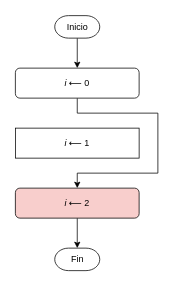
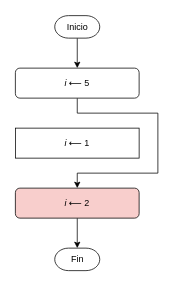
node "i⟵0": label "i⟵0" -> "i⟵5"
